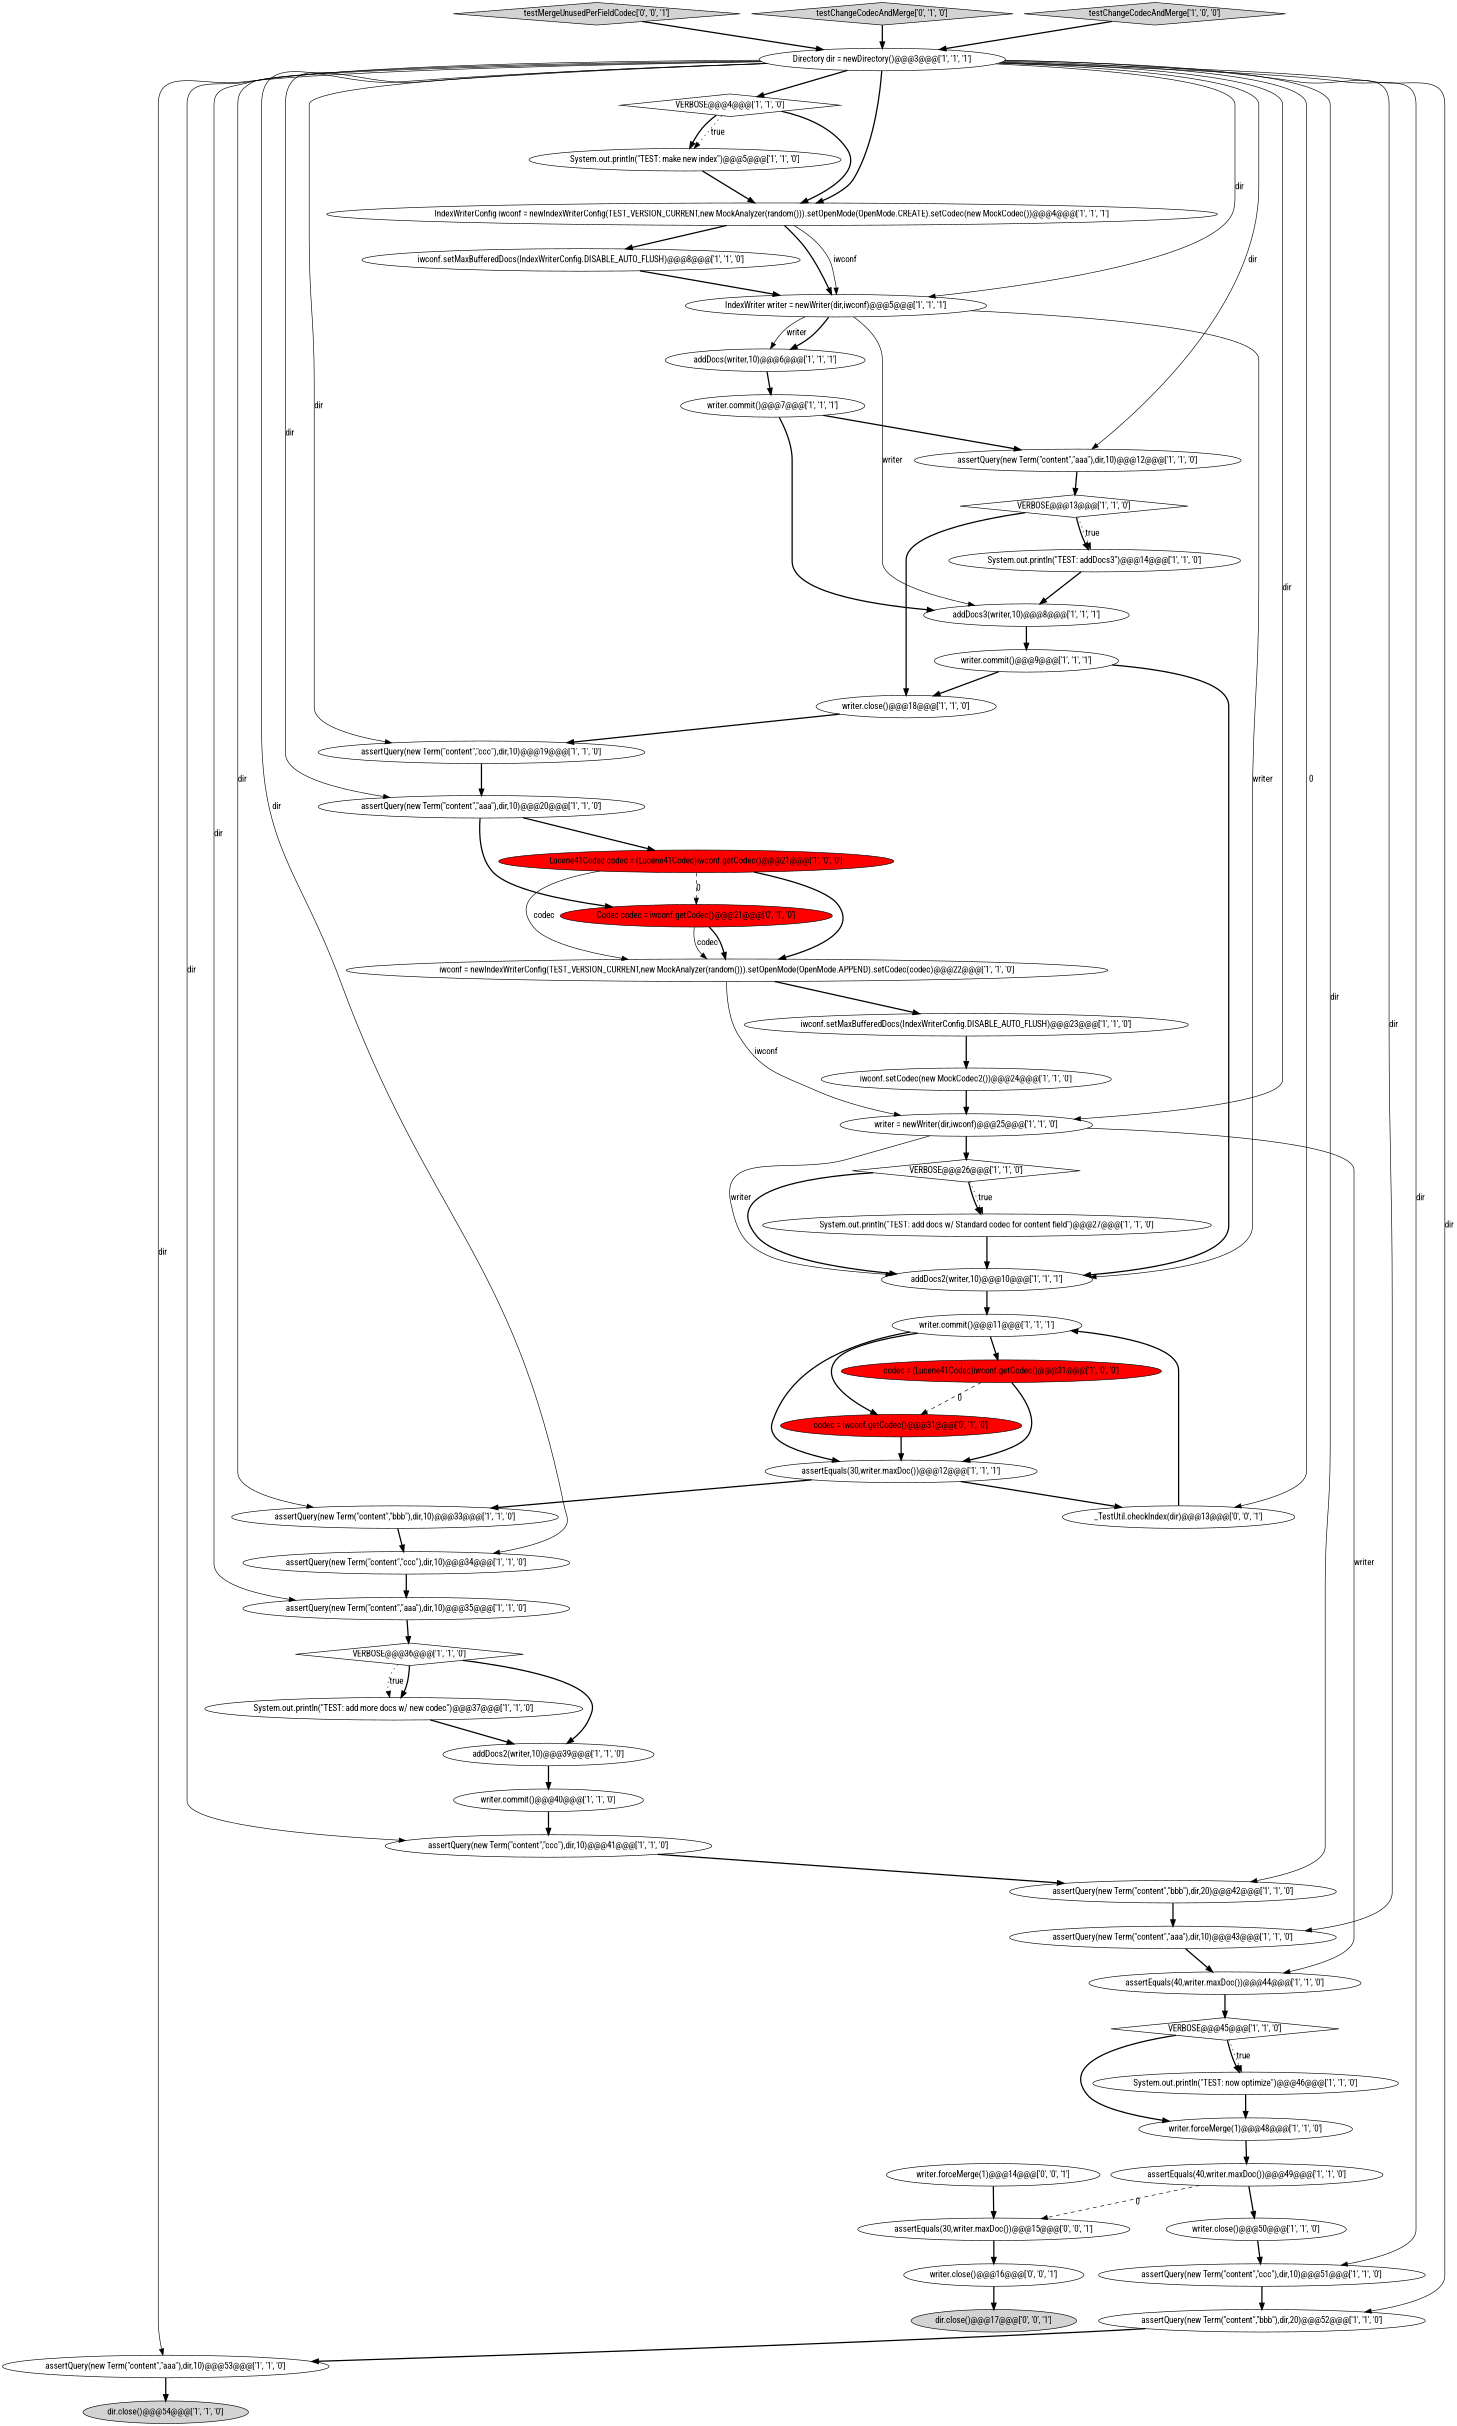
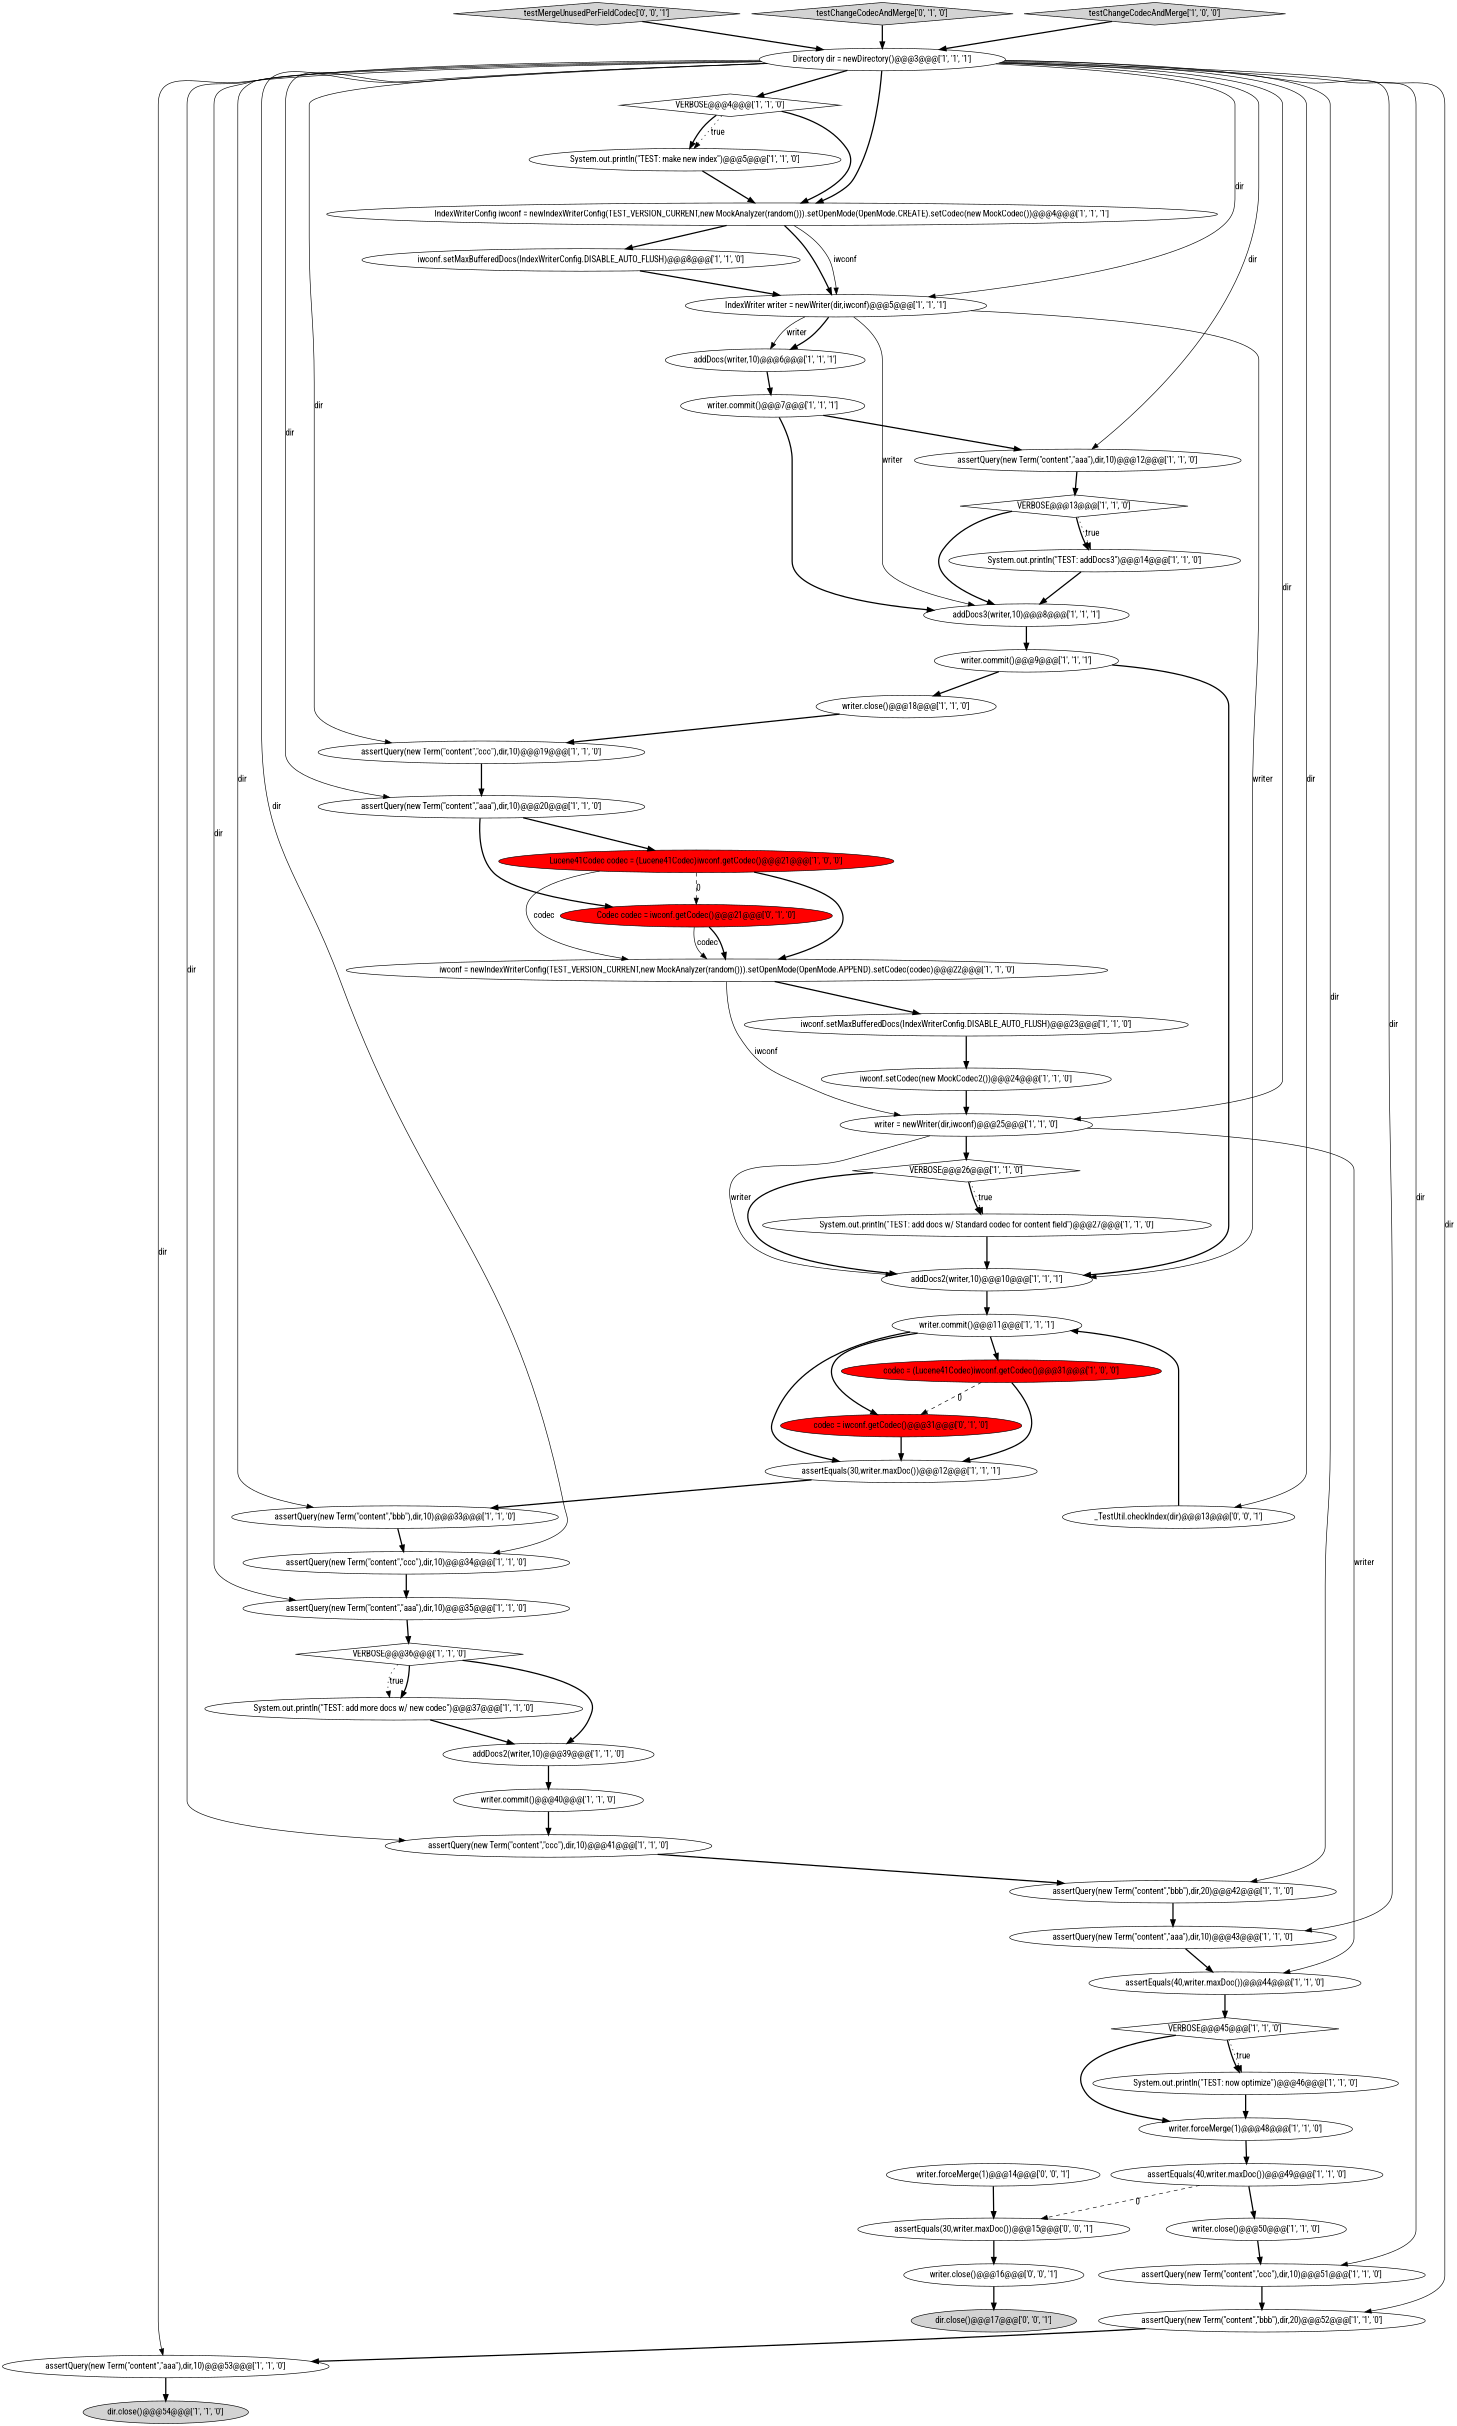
edge "VERBOSE@@@13@@@['1', '1', '0']" -> "writer.close()@@@18@@@['1', '1', '0']": now "VERBOSE@@@13@@@['1', '1', '0']" -> "addDocs3(writer,10)@@@8@@@['1', '1', '1']"
edge "Directory dir = newDirectory()@@@3@@@['1', '1', '1']" -> "_TestUtil.checkIndex(dir)@@@13@@@['0', '0', '1']": label "0" -> "dir"
edge "assertEquals(30,writer.maxDoc())@@@12@@@['1', '1', '1']" -> "_TestUtil.checkIndex(dir)@@@13@@@['0', '0', '1']": removed
